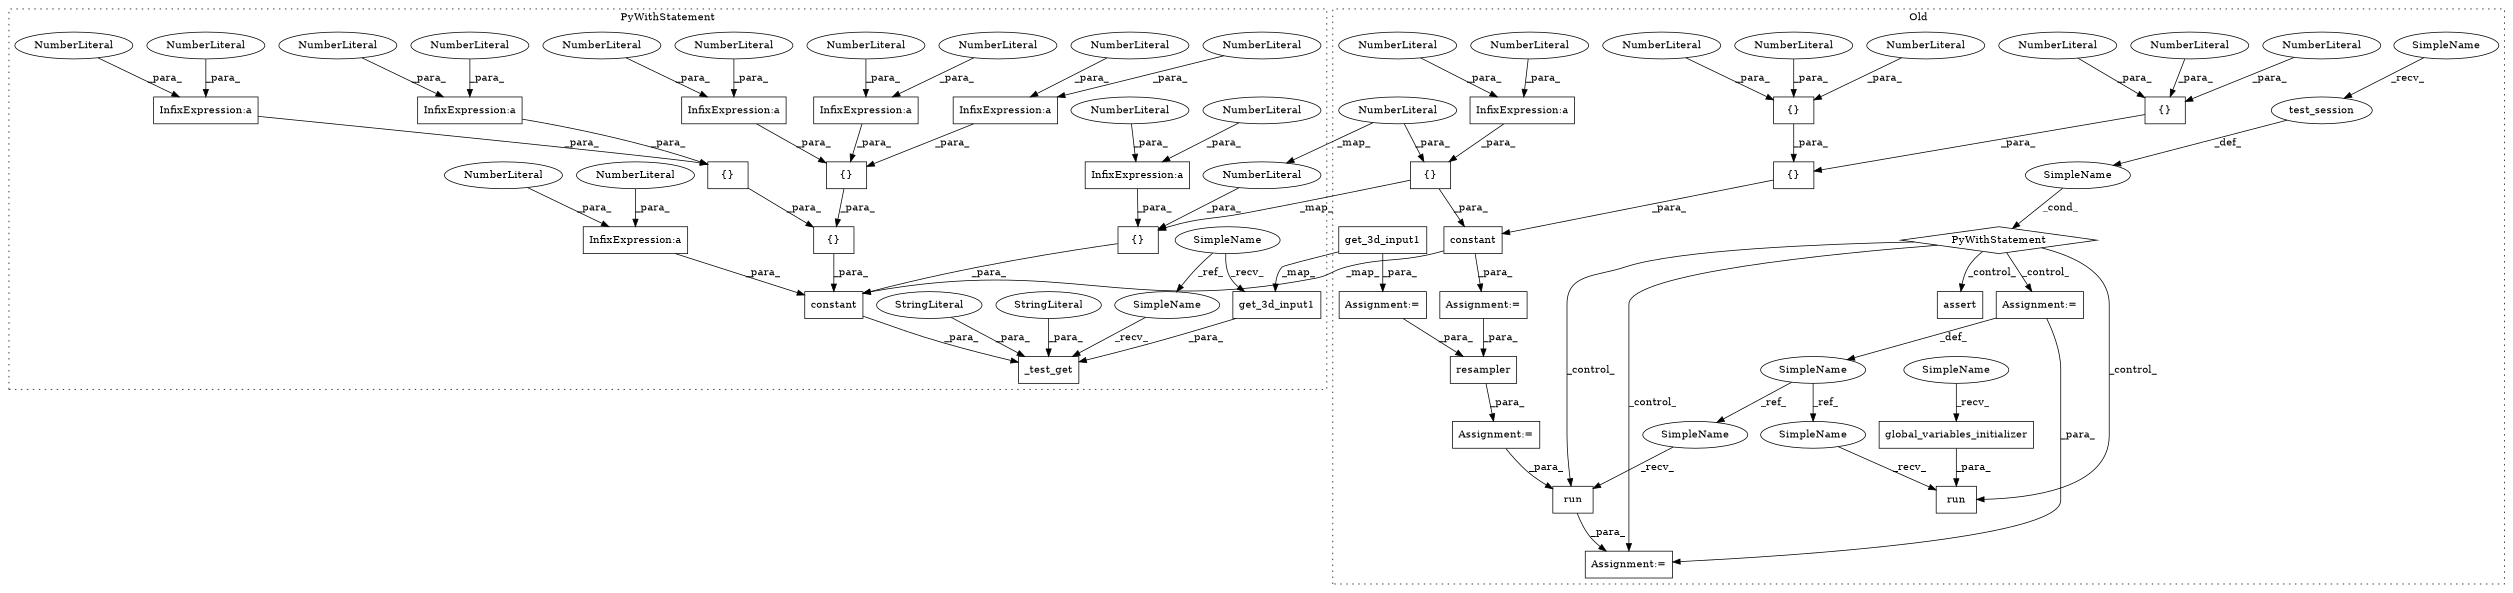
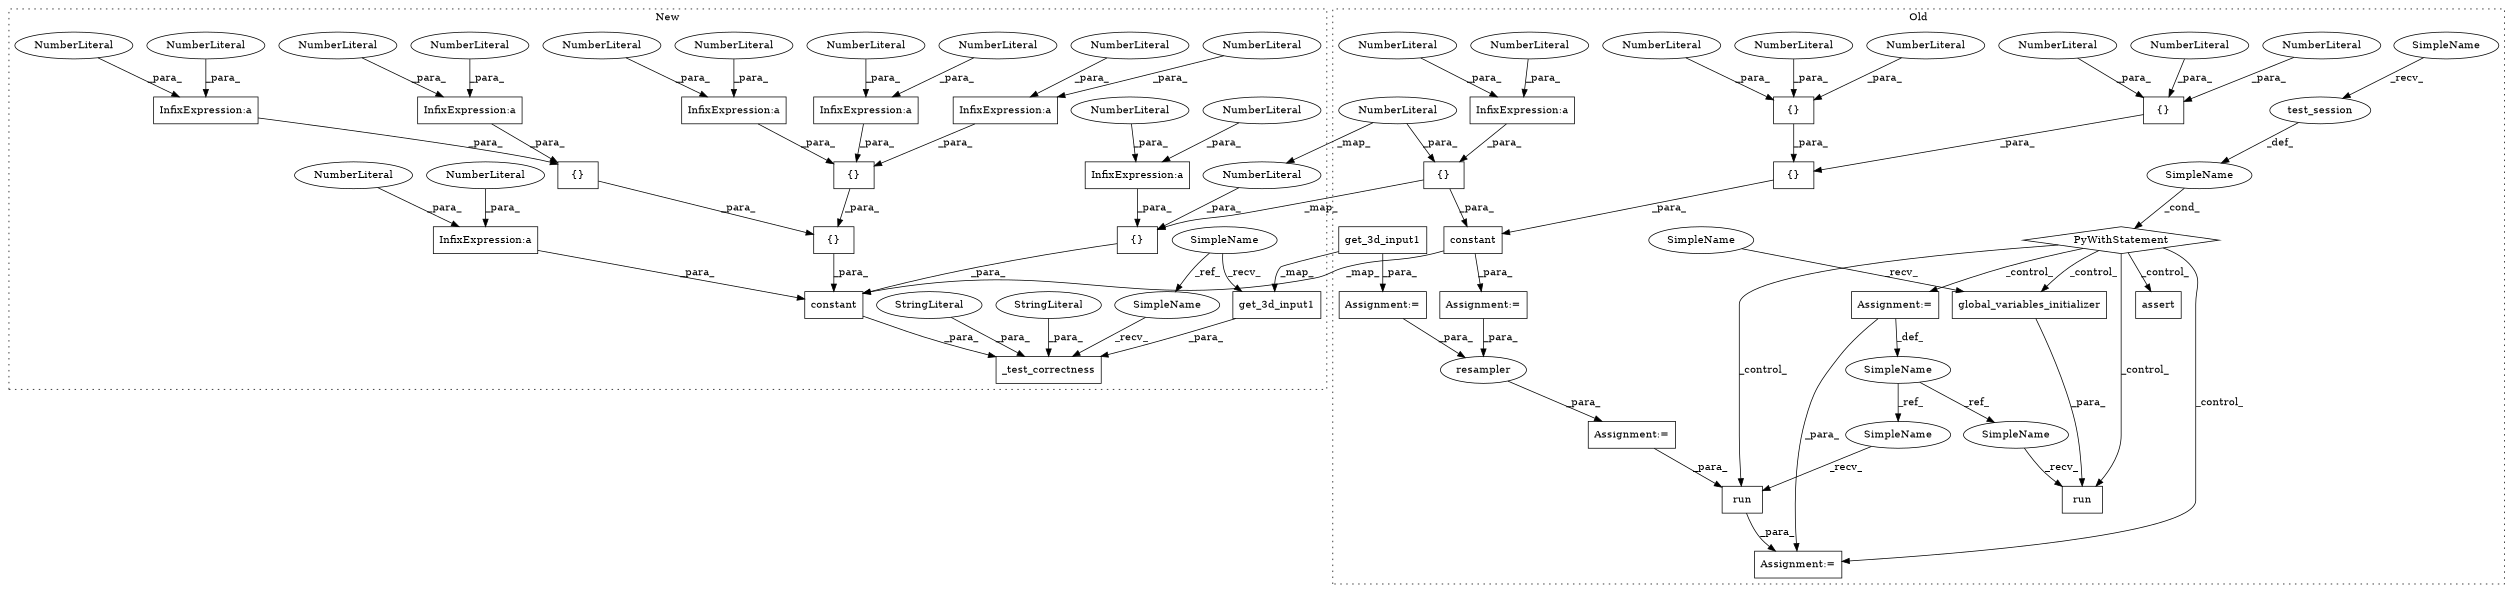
cluster "PyWithStatement": label "PyWithStatement" -> "New"
edge "PyWithStatement" -> "global_variables_initializer": added, label "_control_"
node "_test_get": label "_test_get" -> "_test_correctness"
node "resampler": shape box -> ellipse
